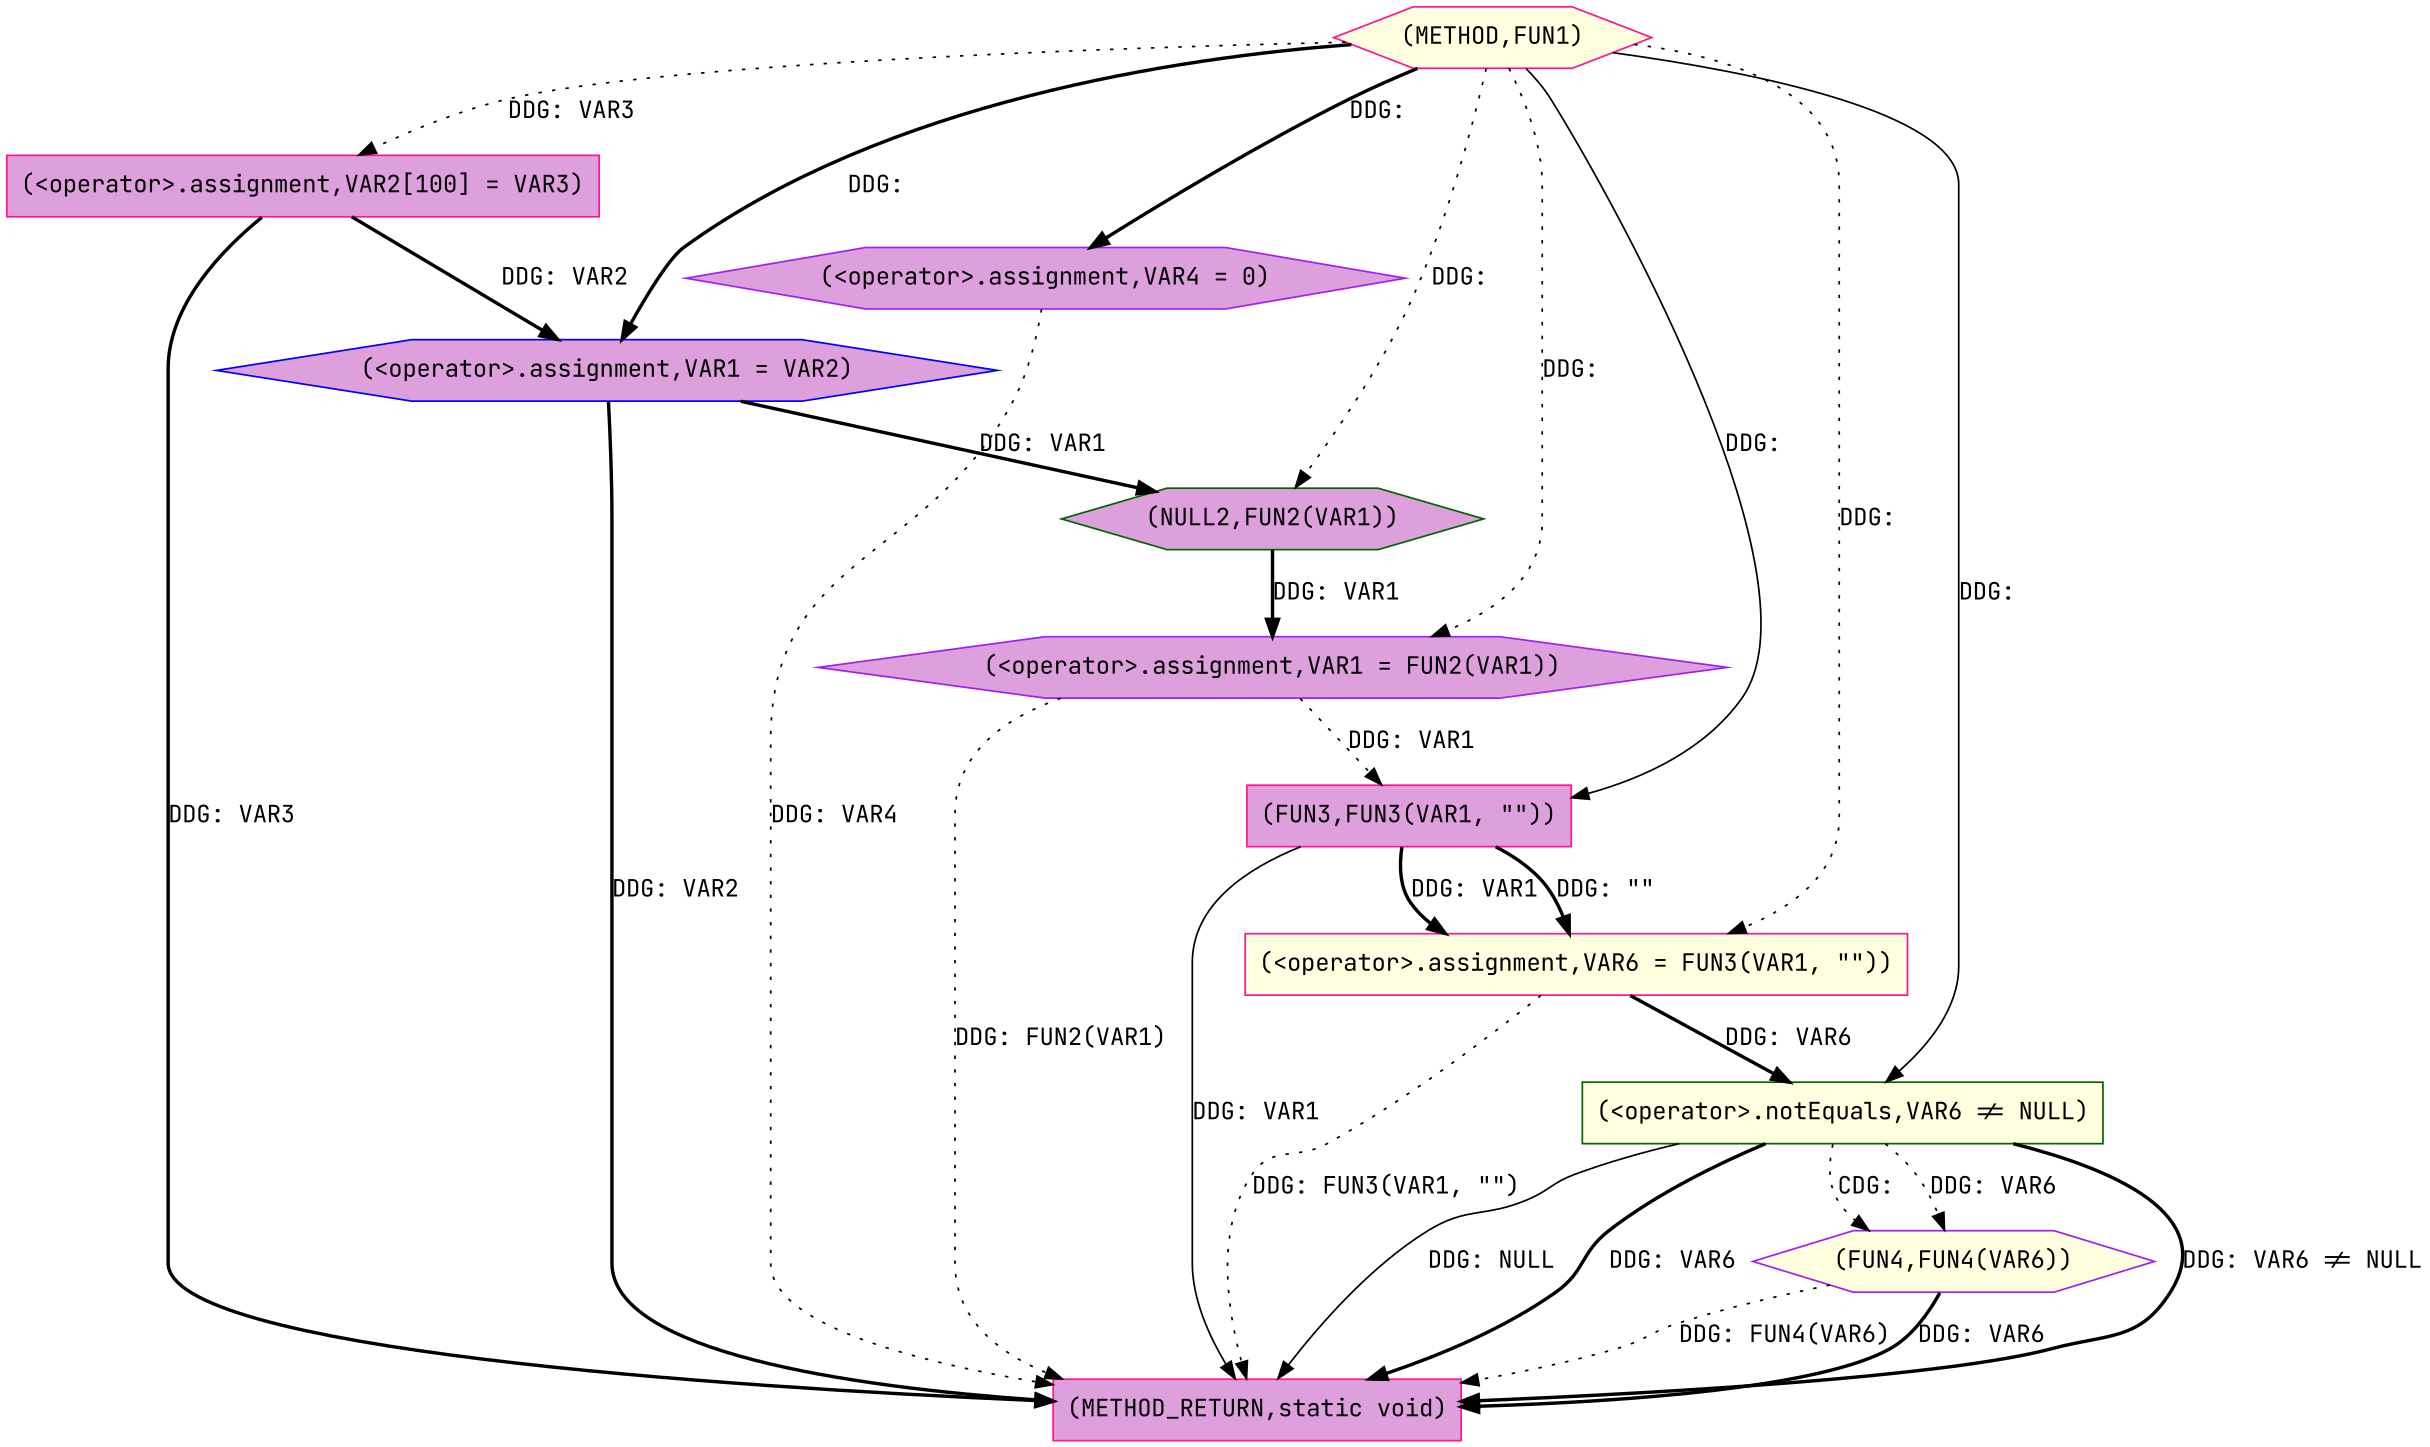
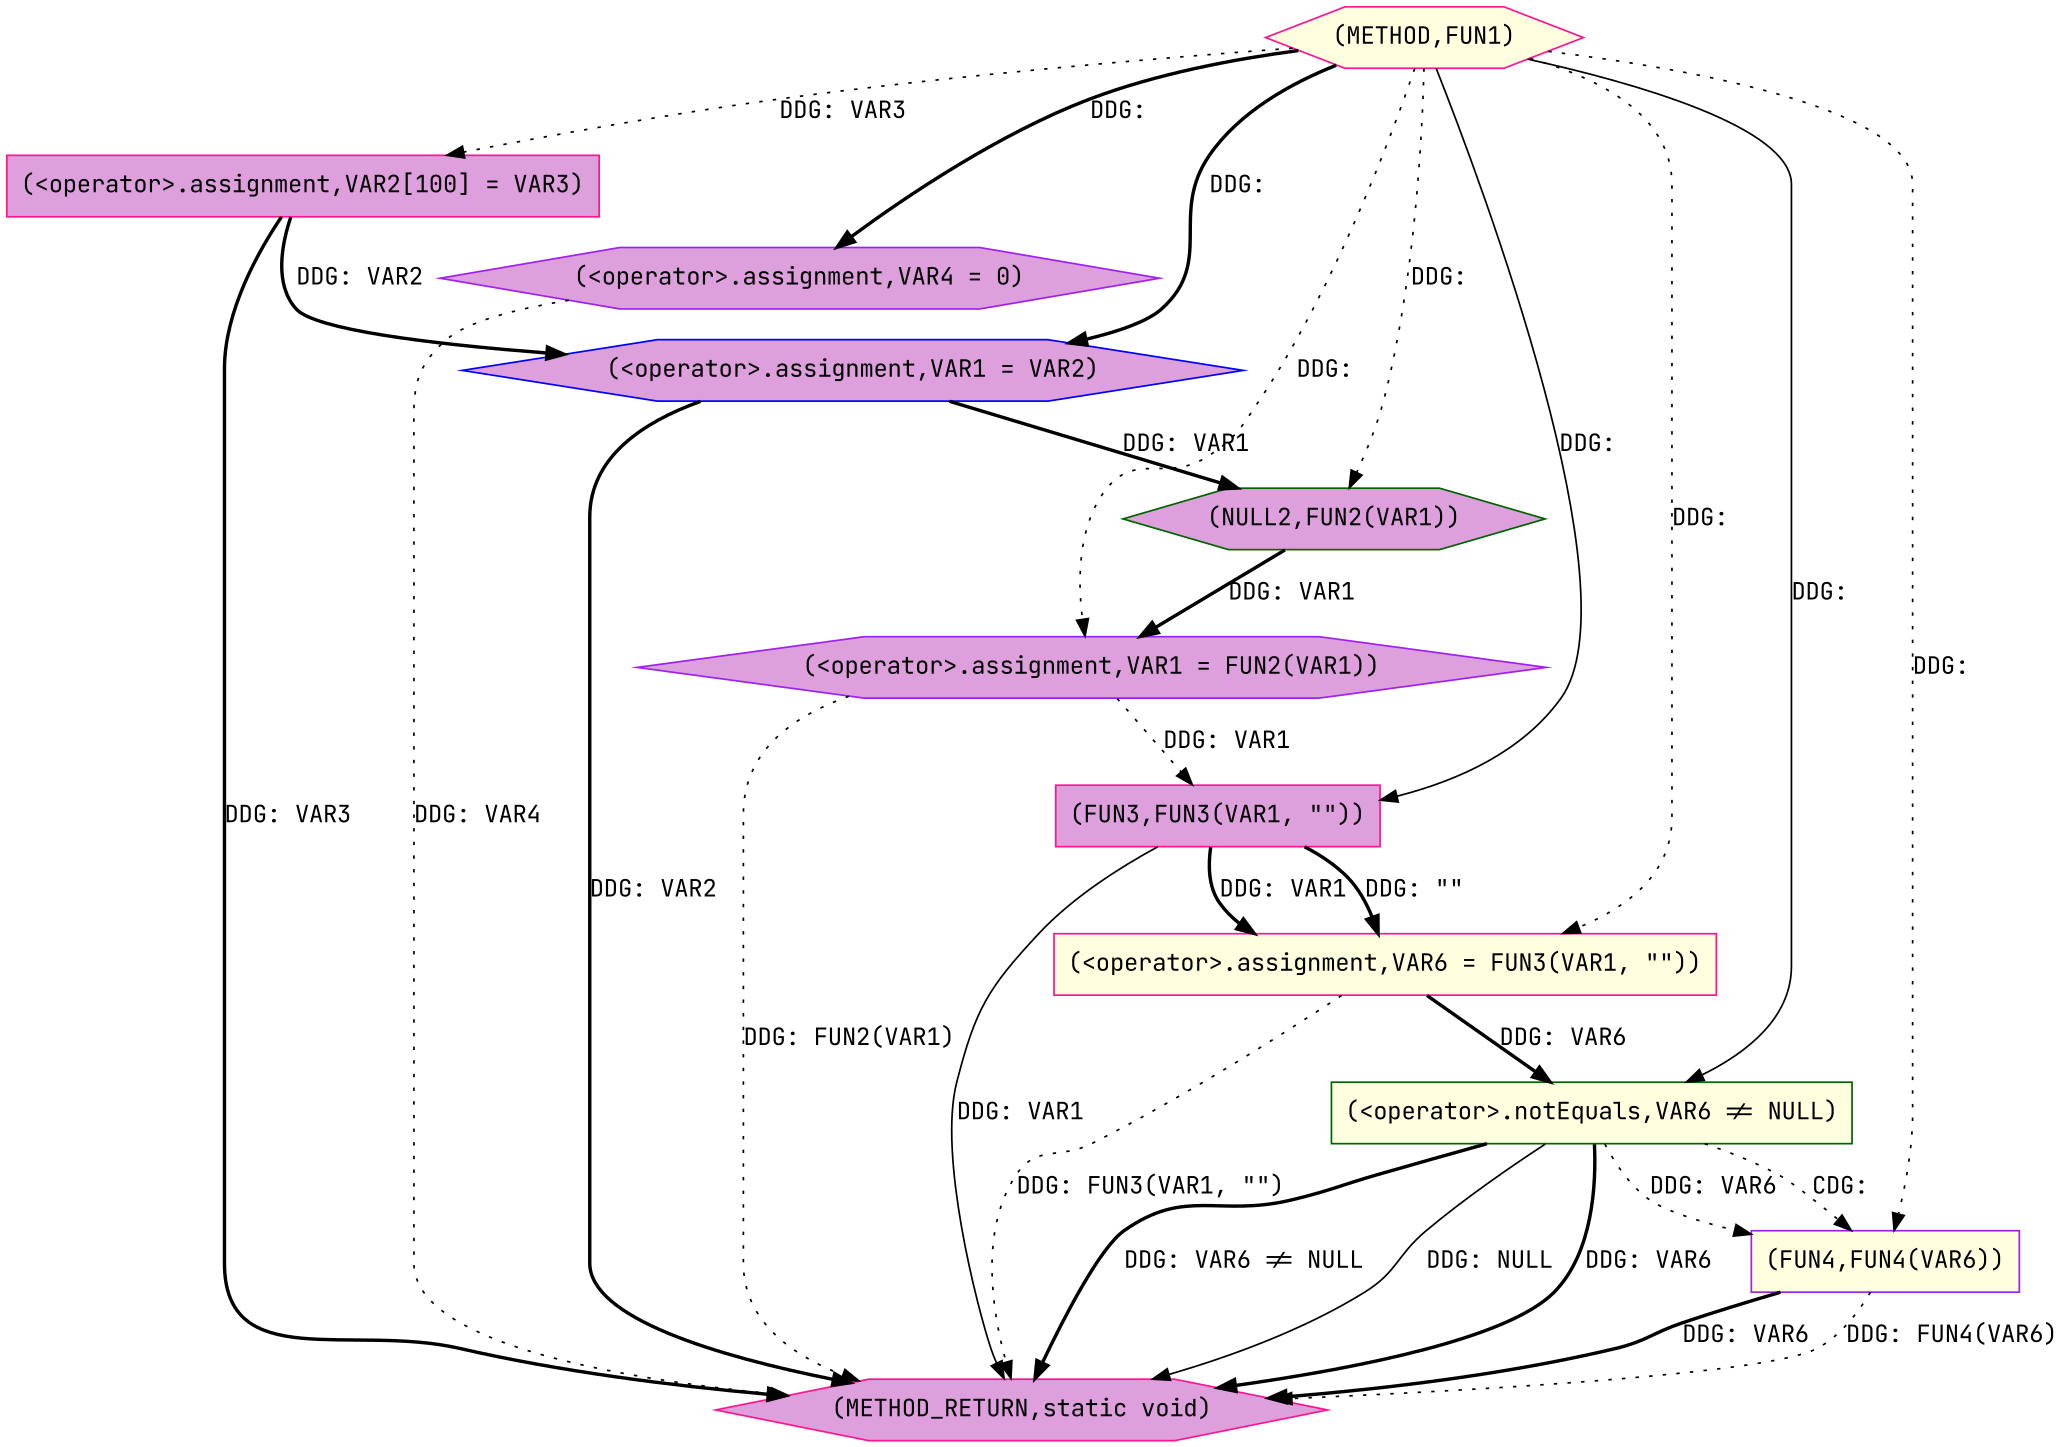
edge "(METHOD,FUN1)" -> "(FUN4,FUN4(VAR6))": added, label "DDG:"
node "(FUN4,FUN4(VAR6))": shape hexagon -> box
node "(METHOD_RETURN,static void)": shape box -> hexagon
